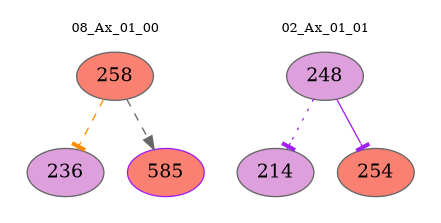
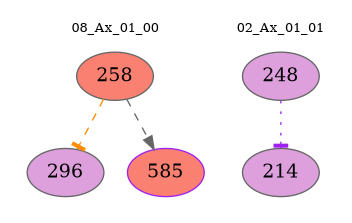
node "236": label "236" -> "296"
node "254": removed
